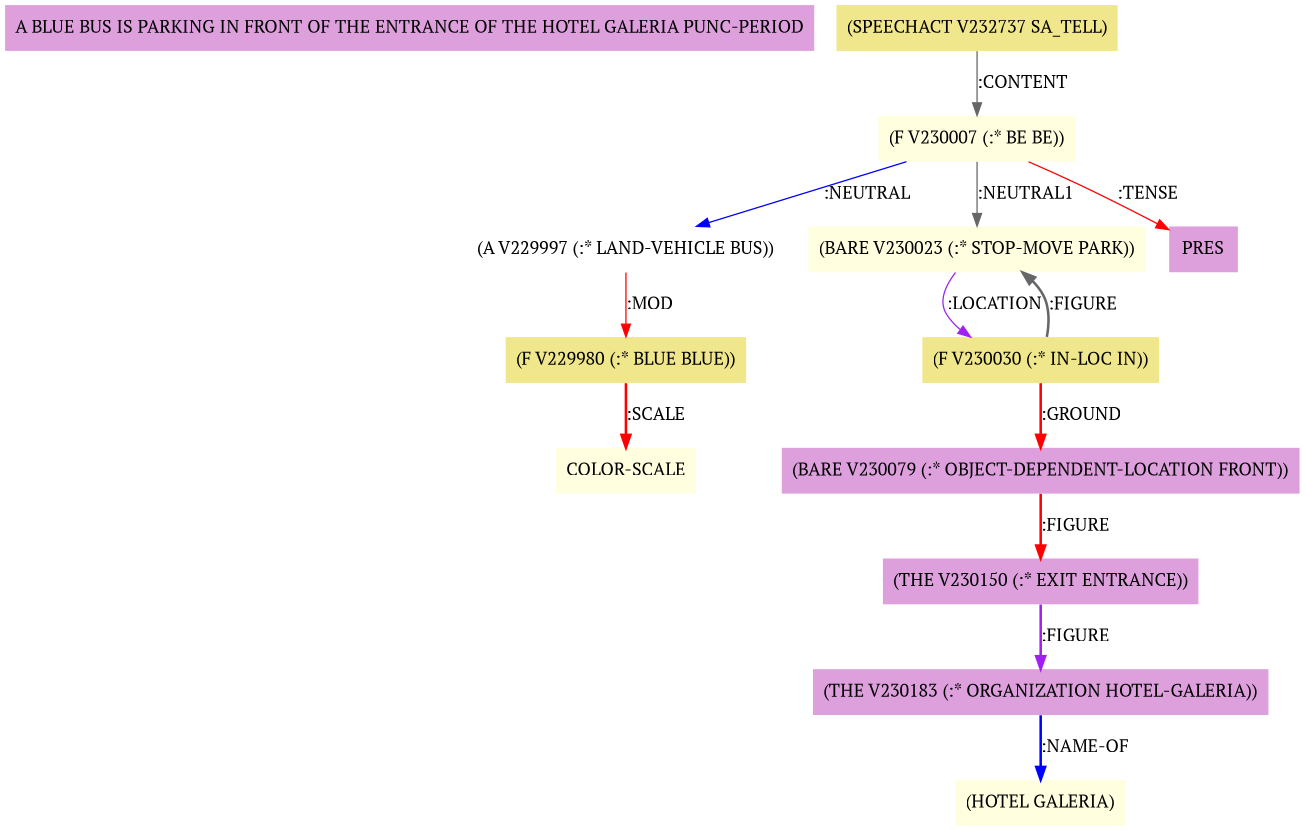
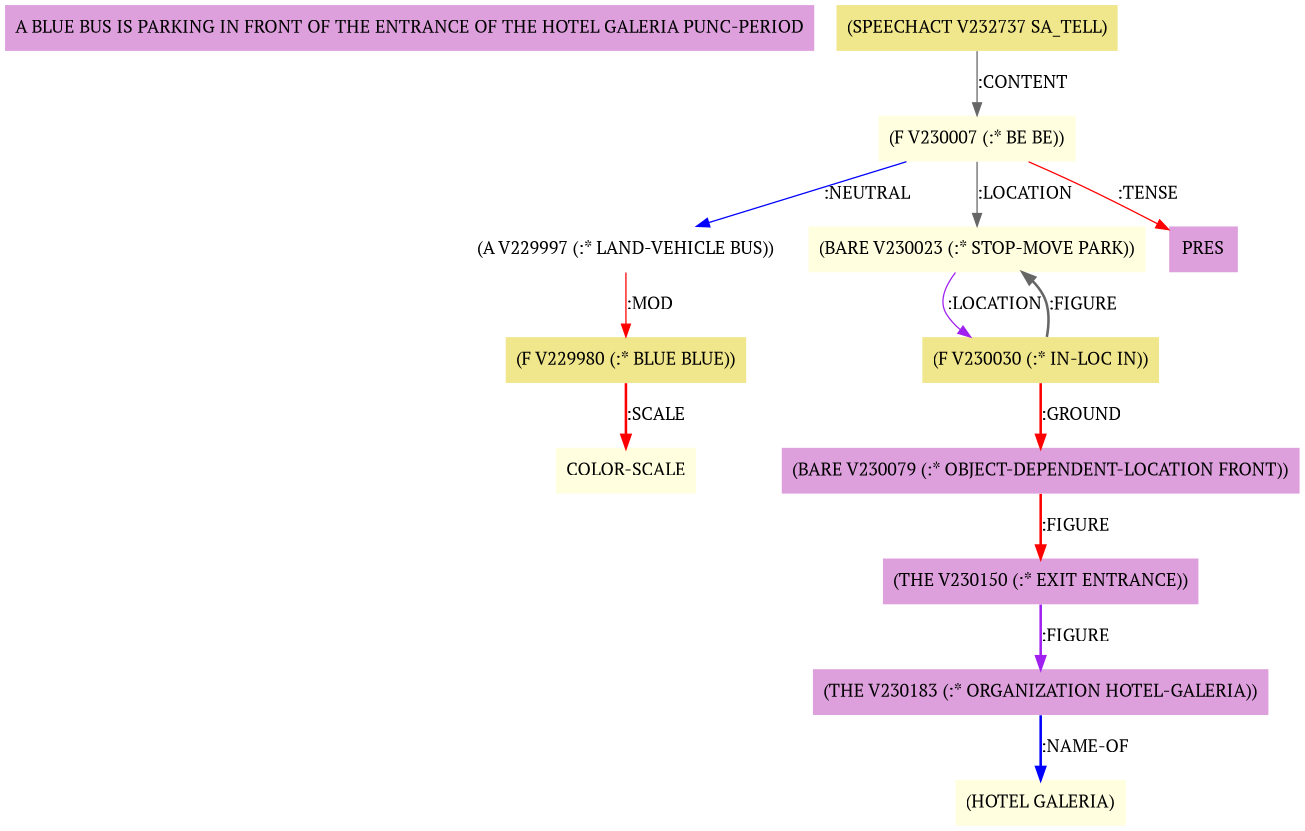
edge "(F V230007 (:* BE BE))" -> "(BARE V230023 (:* STOP-MOVE PARK))": label ":NEUTRAL1" -> ":LOCATION"
